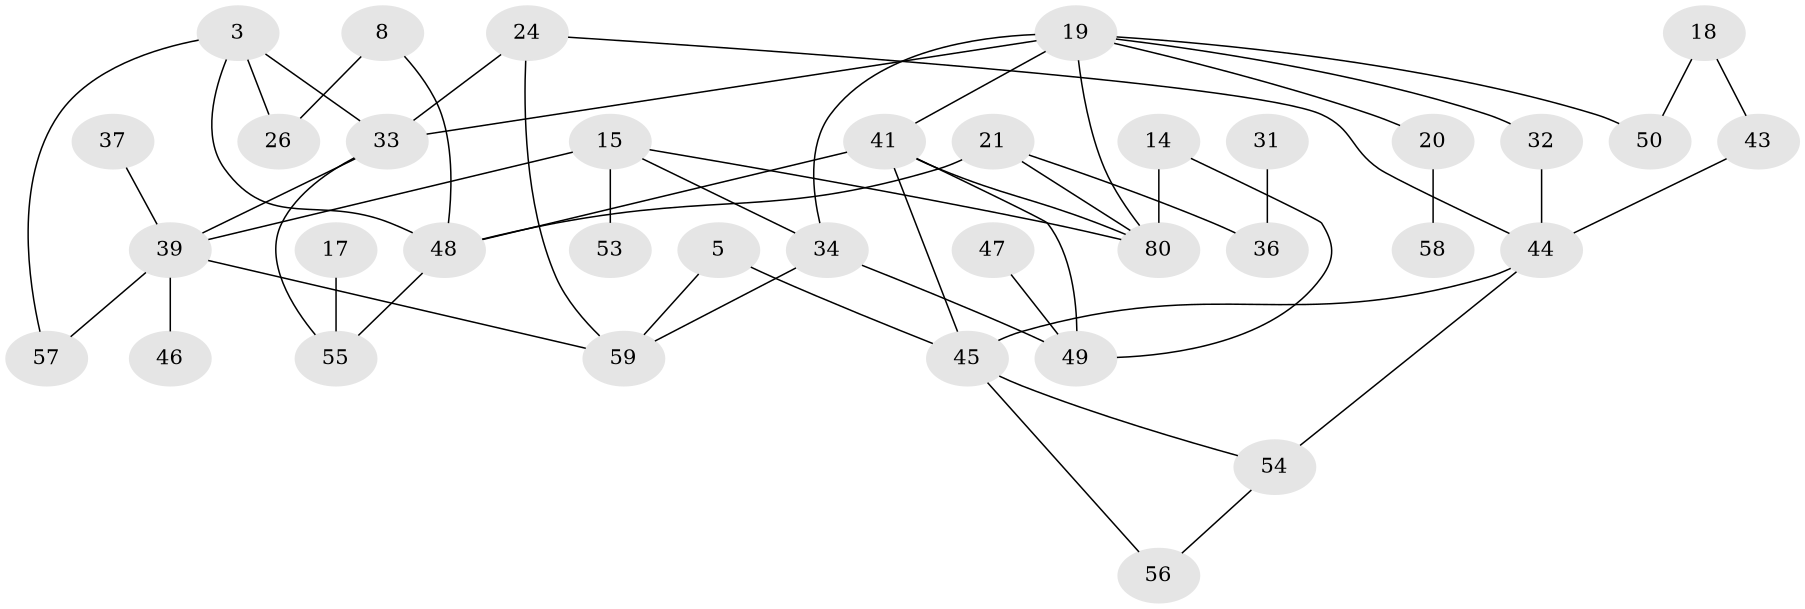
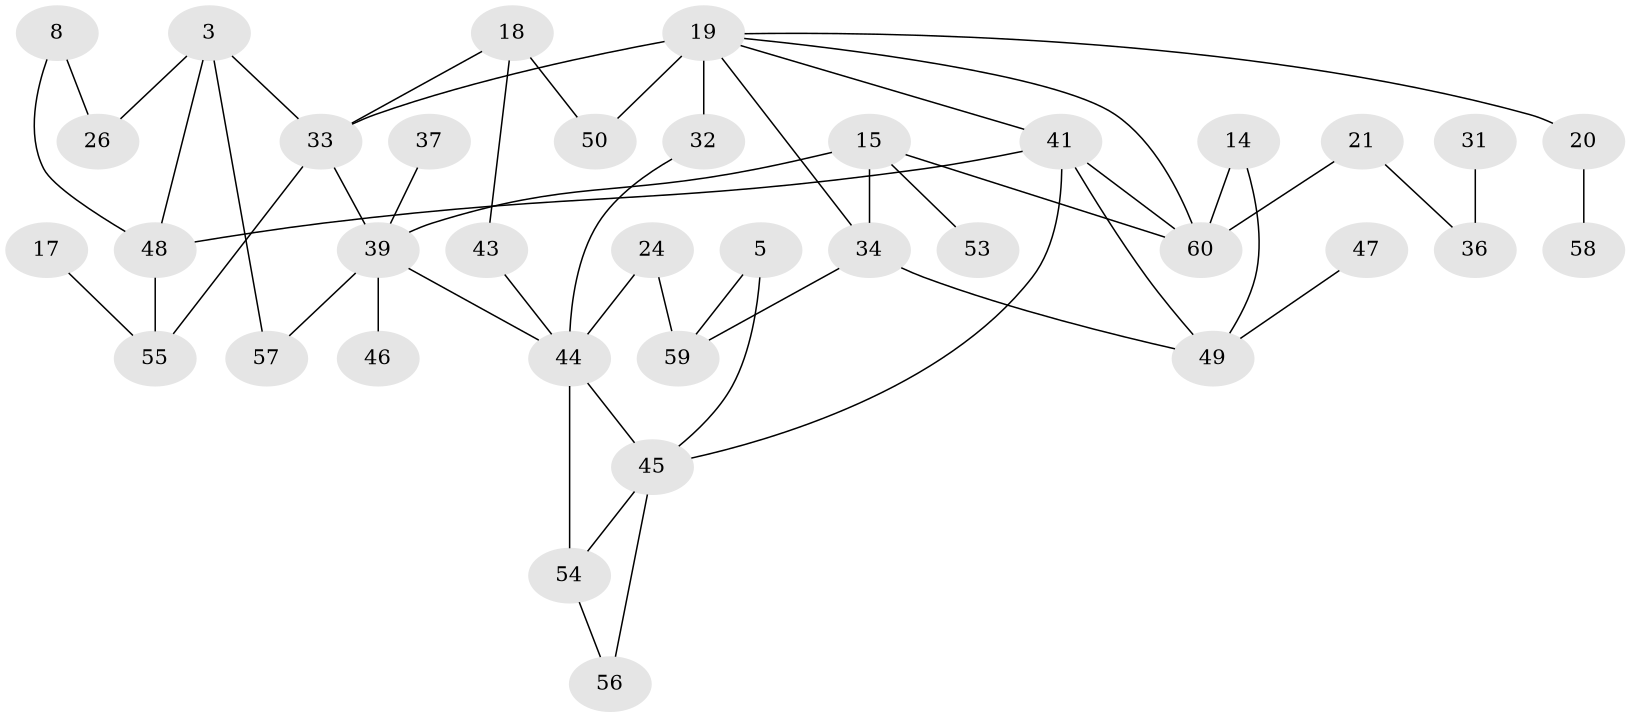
edge "24" -- "33": now "18" -- "33"
edge "21" -- "48": removed
node "80": label "80" -> "60"
edge "39" -- "59": now "39" -- "44"
